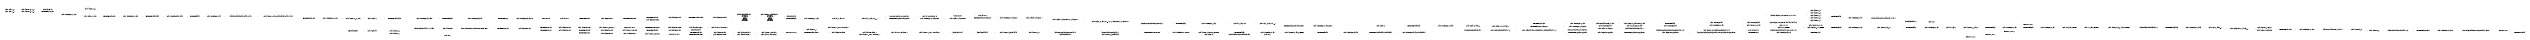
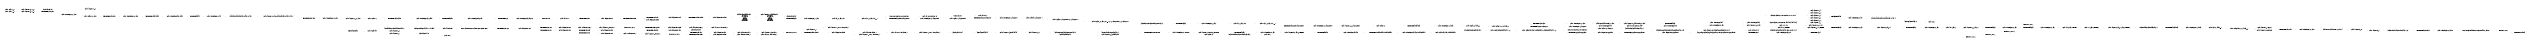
node "(ap_free_sta,ap_free_sta(hapd, v13))": label "(ap_free_sta,ap_free_sta(hapd, v13))" -> "(ap_free_logger,ap_free_sta(hapd, v13))"
node "(<operator>.assignment,v14 = 1)": added
node "(<operator>.assignment,v18 = v13->sa_query_timed_out)": added
node "(random_add_randomness,random_add_randomness(addr, 6u))": added
node "(<operator>.assignment,v11 = elems.wpa_ie)": removed
node "(<operator>.logicalNot,!hapd->iface->drv_max_acl_mac_addrs)": added
node "(METHOD_IDENTIFIER,supp_op_classes,supp_op_classes)": label "(METHOD_IDENTIFIER,supp_op_classes,supp_op_classes)" -> "(FIELD_IDENTIFIER,supp_op_classes,supp_op_classes)"
node "(wpa_printf,wpa_printf(v7, fmt))": added
